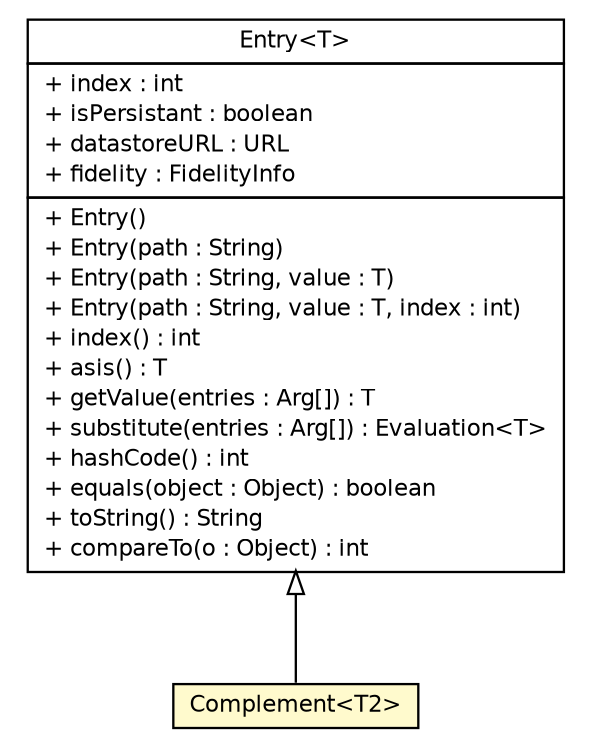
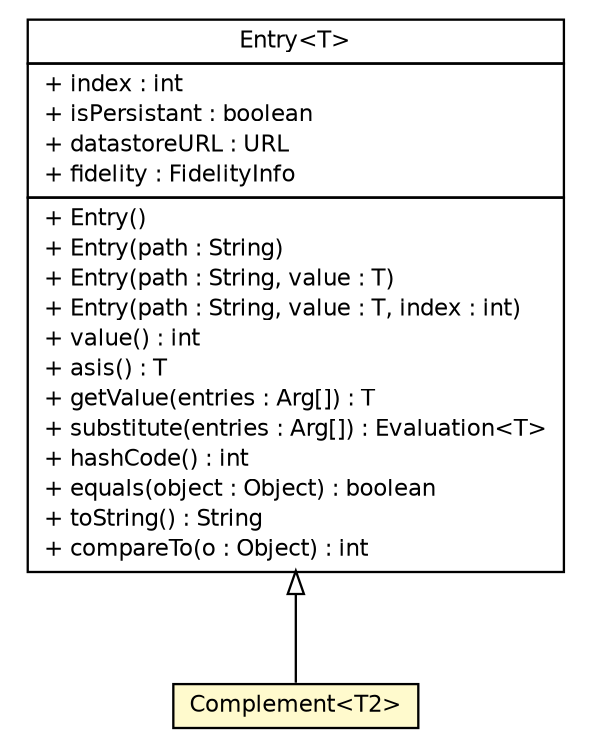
node "Entry<T>": text "+ index() : int" -> "+ value() : int"
